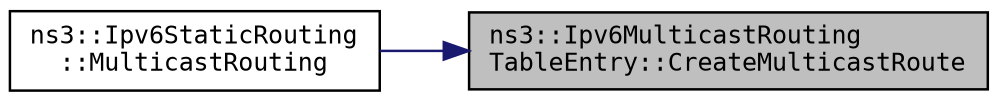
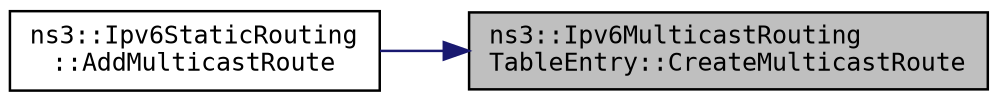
node "ns3::Ipv6StaticRouting ::MulticastRouting": label "ns3::Ipv6StaticRouting ::MulticastRouting" -> "ns3::Ipv6StaticRouting ::AddMulticastRoute"
